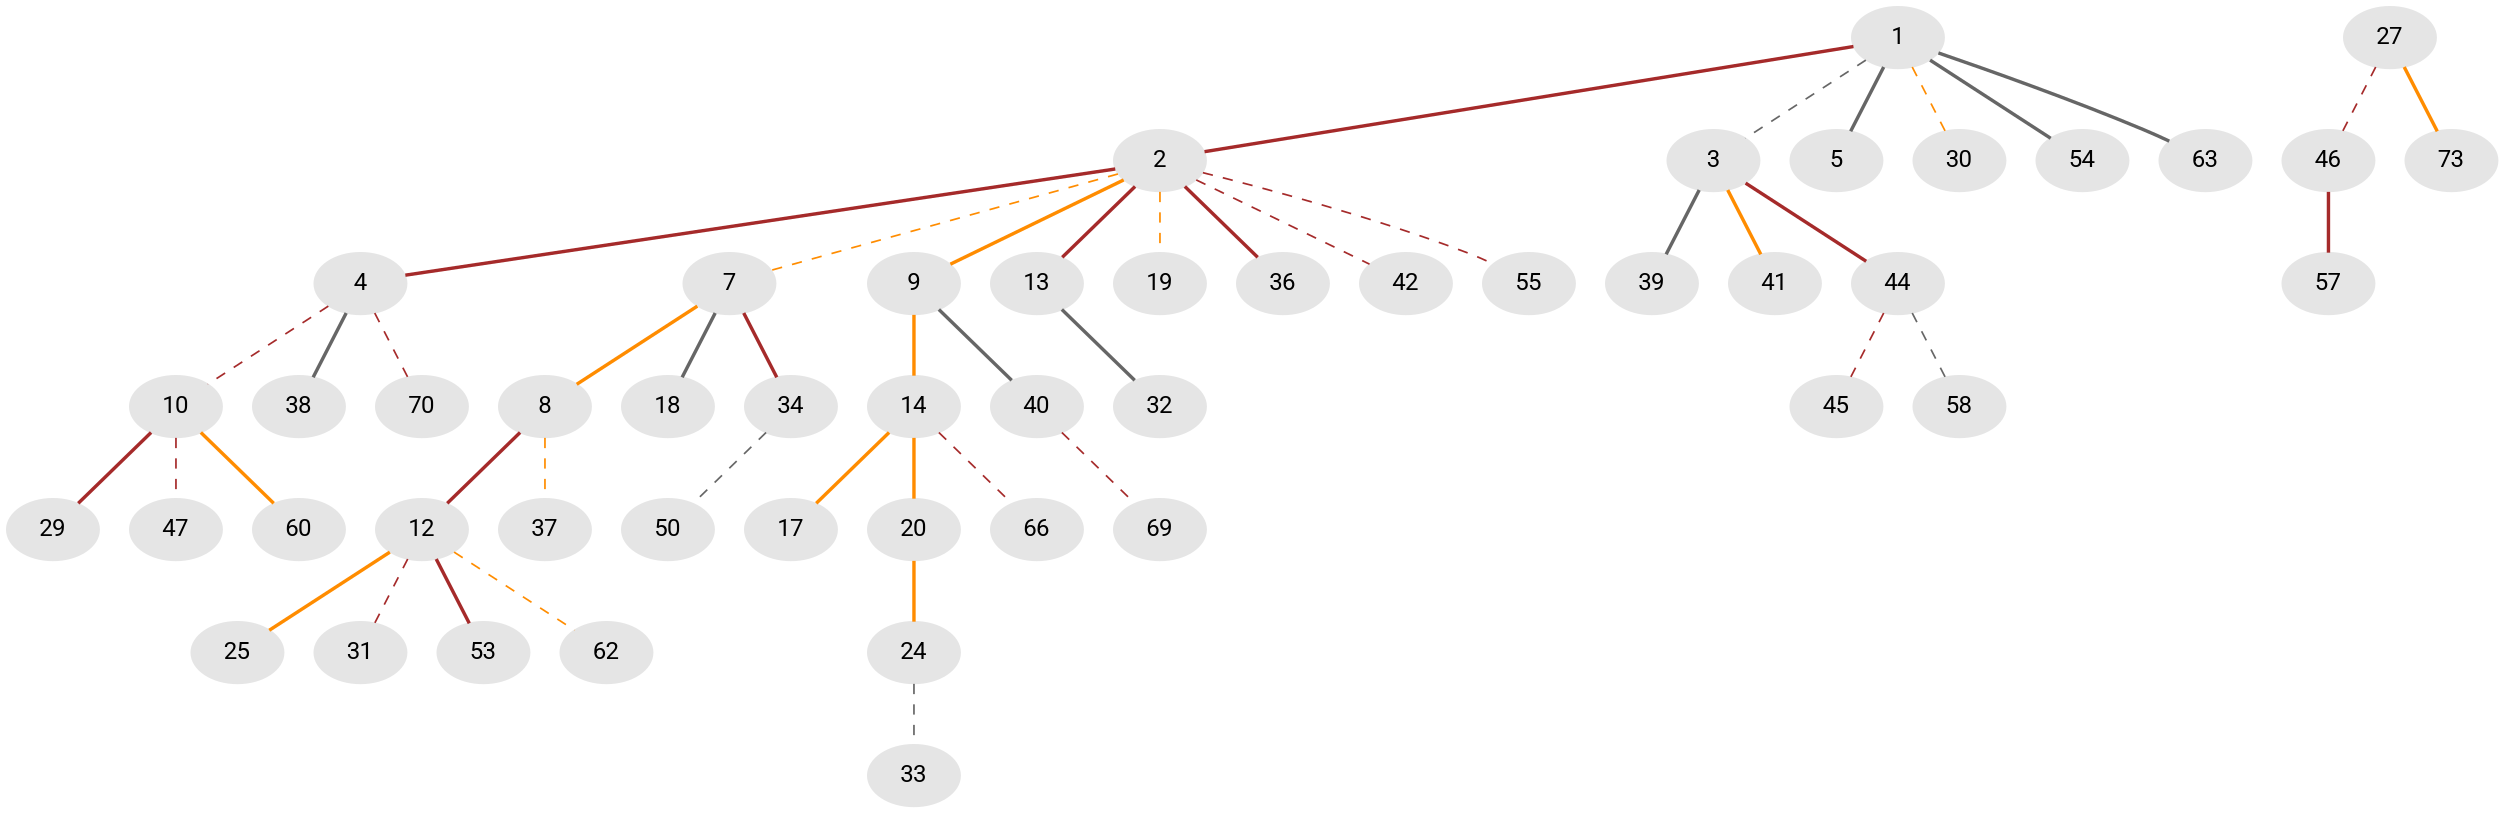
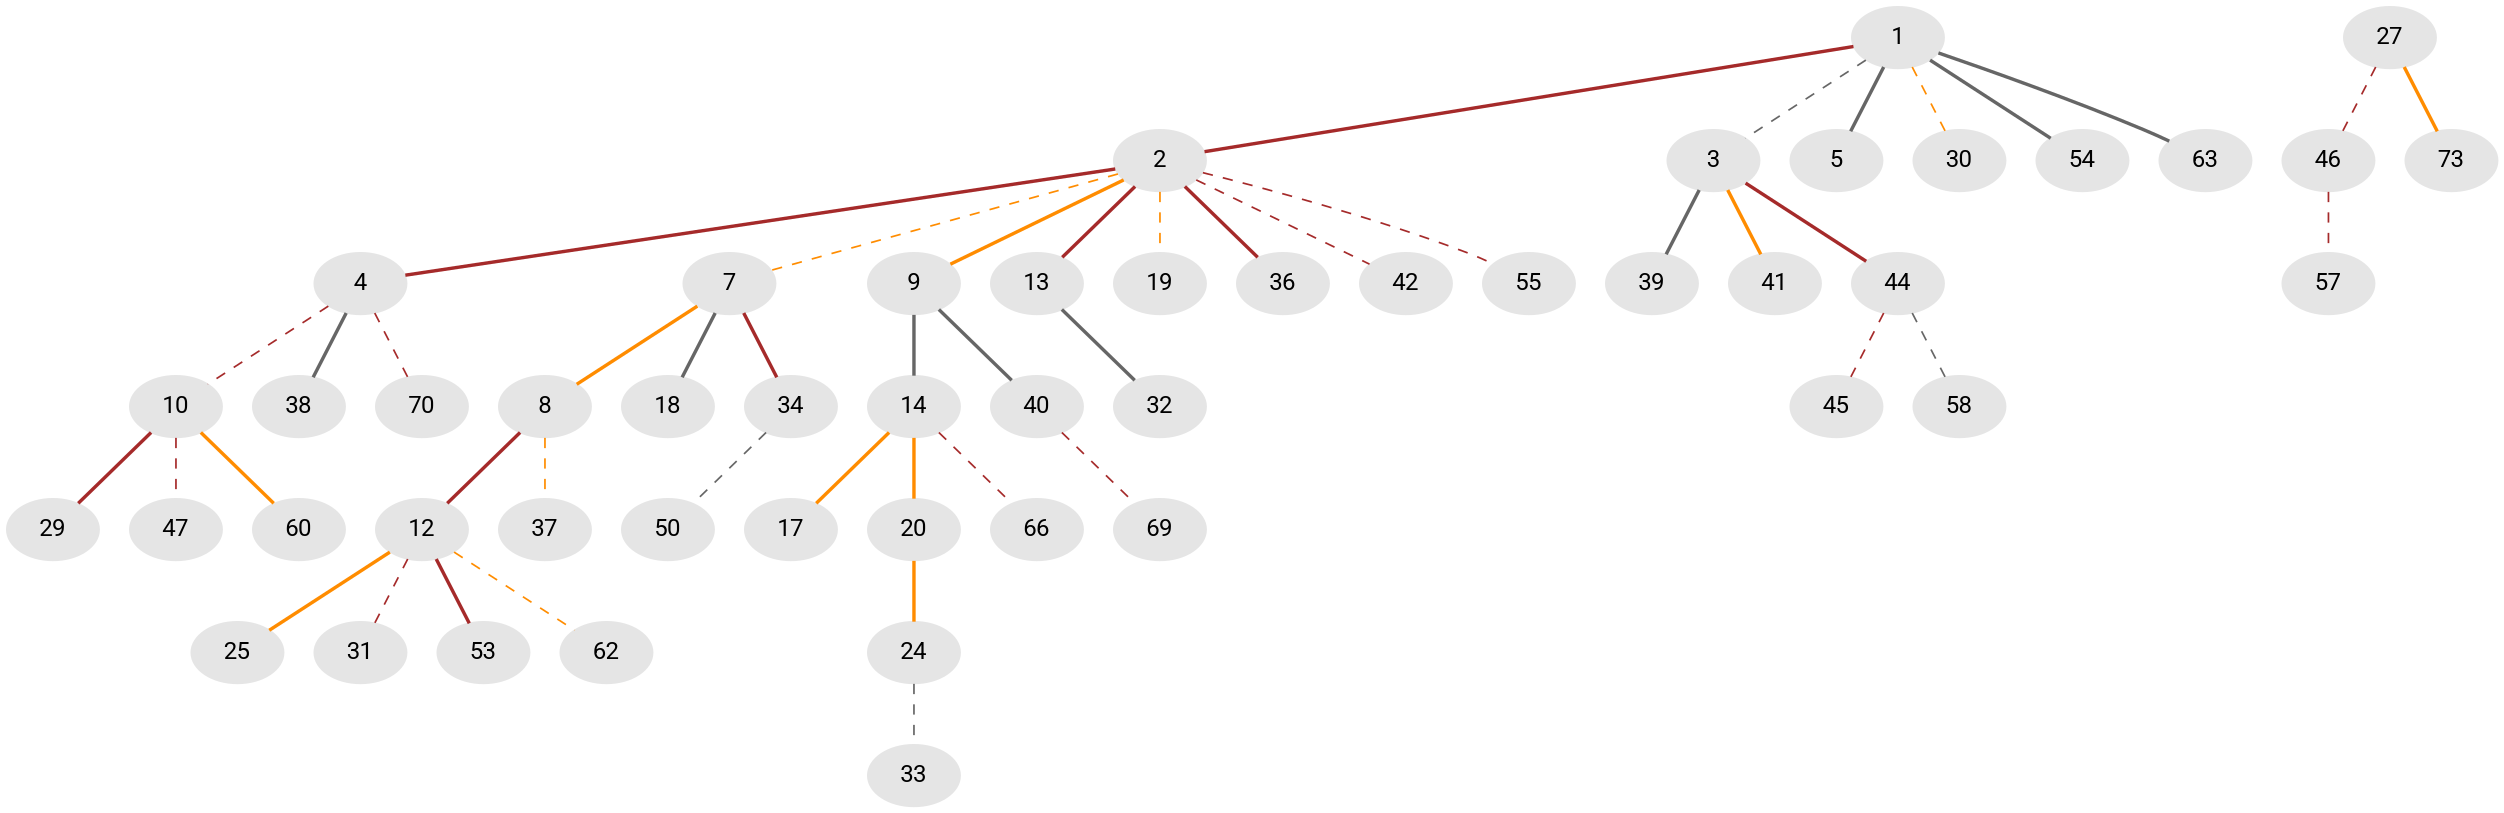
edge "46" -- "57": style bold -> dashed
edge "9" -- "14": color darkorange -> gray40
